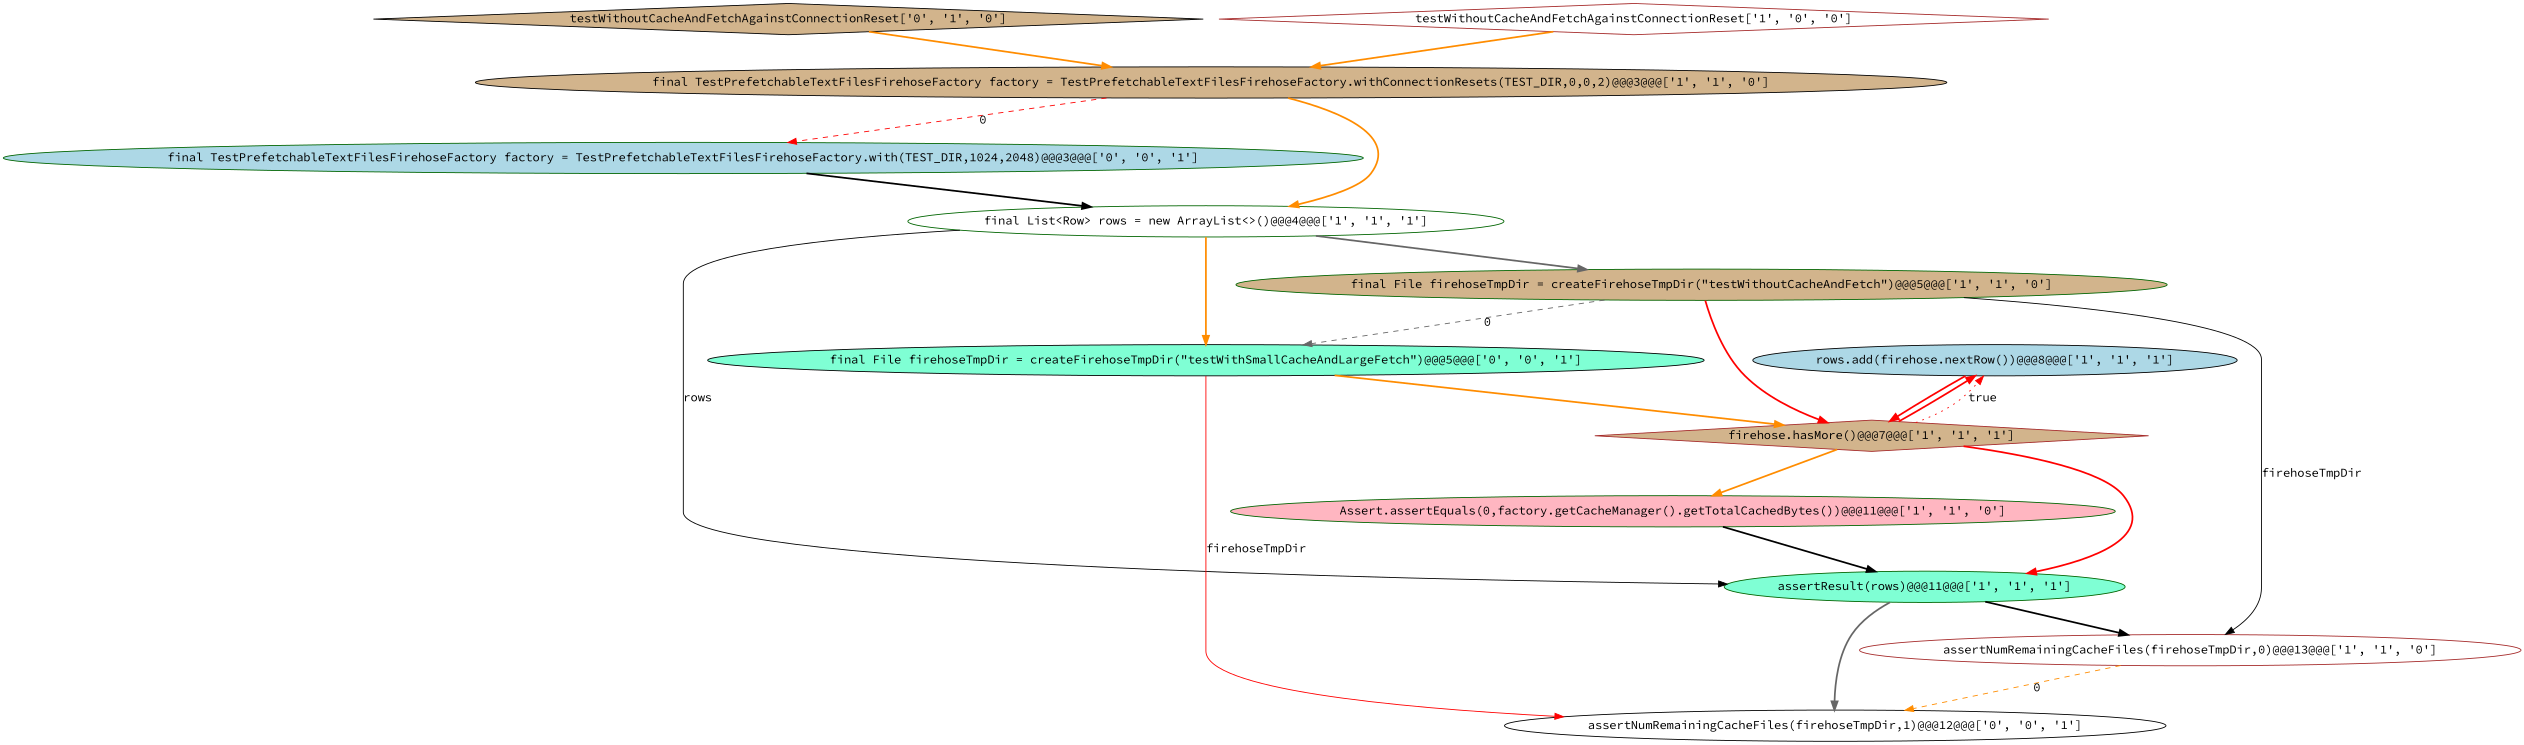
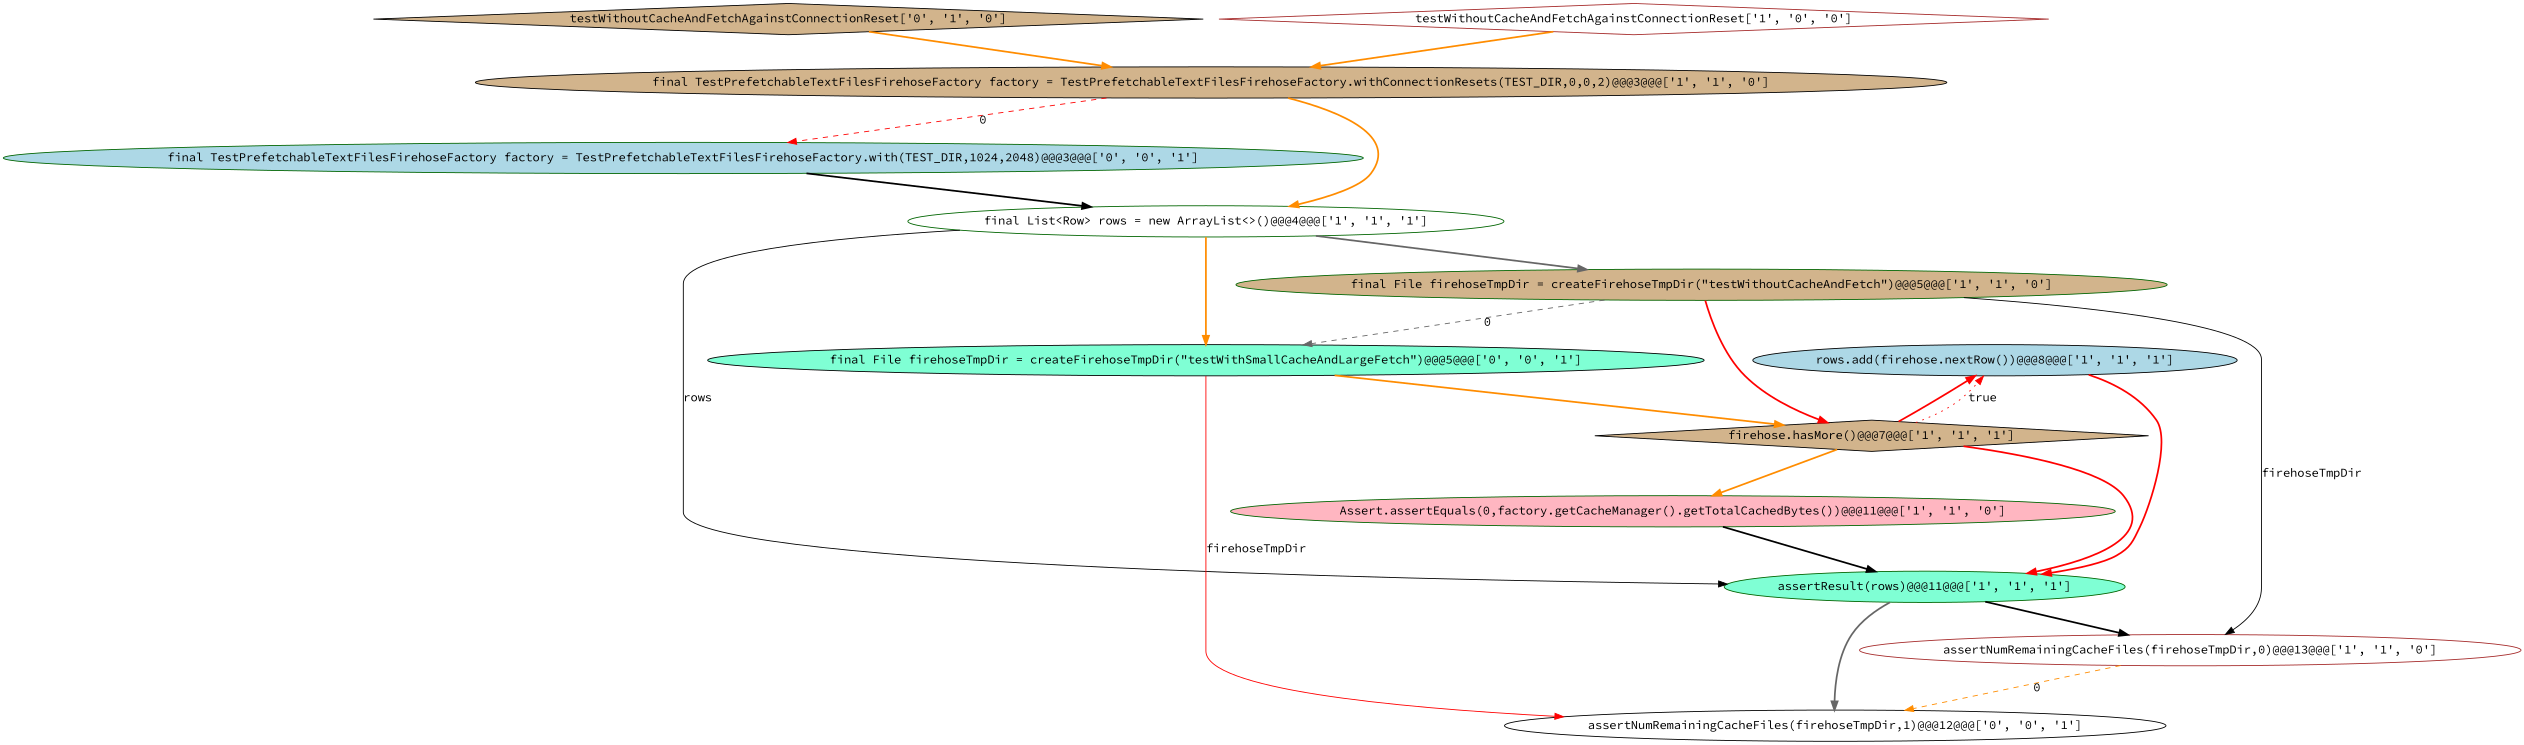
edge "rows.add(firehose.nextRow())@@@8@@@['1', '1', '1']" -> "firehose.hasMore()@@@7@@@['1', '1', '1']": now "rows.add(firehose.nextRow())@@@8@@@['1', '1', '1']" -> "assertResult(rows)@@@11@@@['1', '1', '1']"
node "firehose.hasMore()@@@7@@@['1', '1', '1']": color brown -> black
